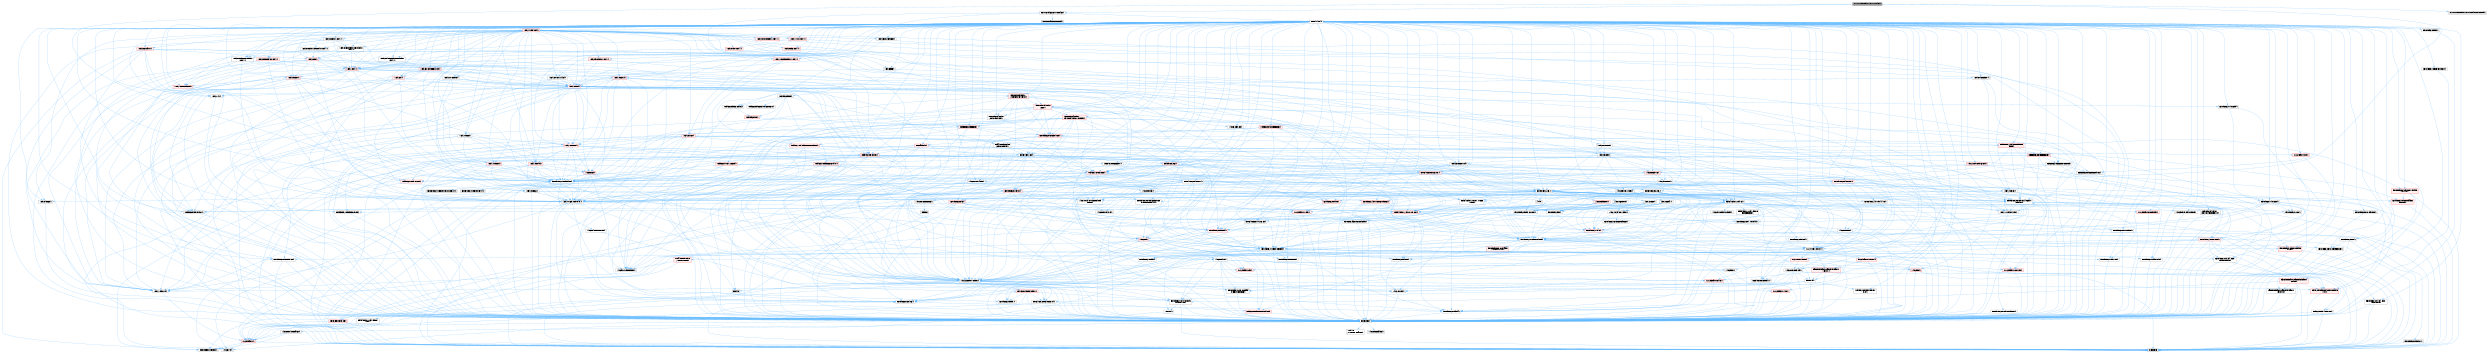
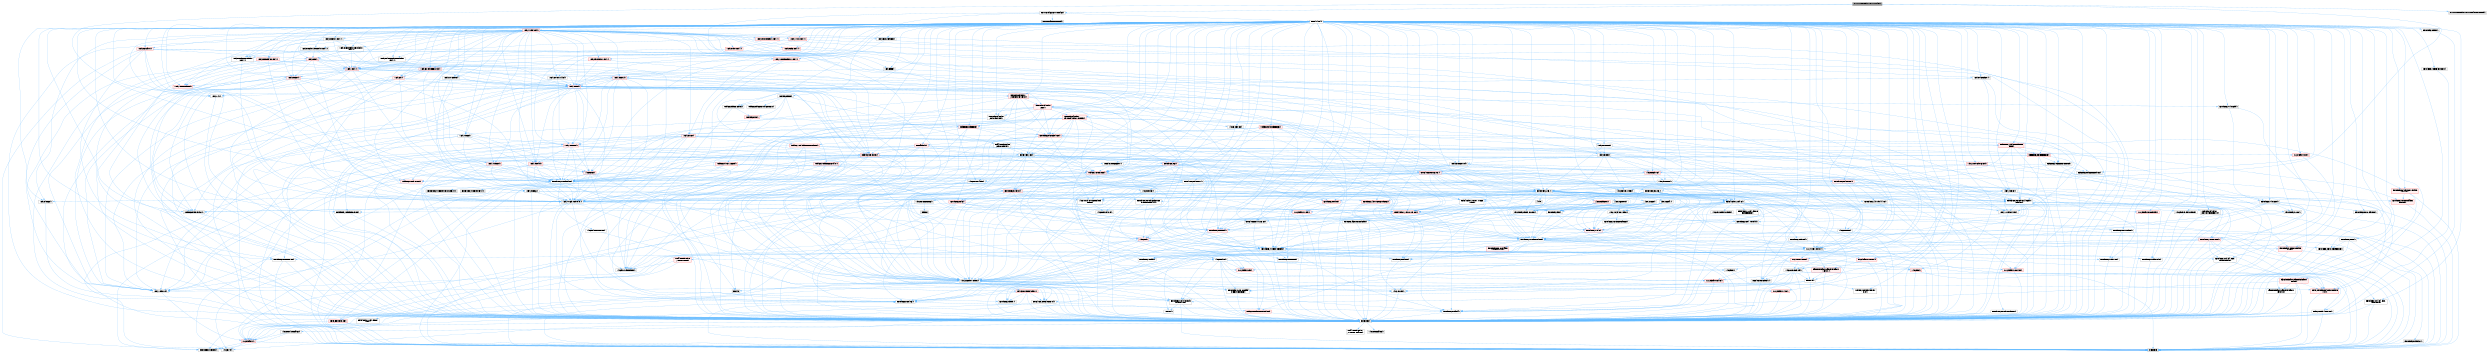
node "Archive /UMemoryDefines.h": label "Archive /UMemoryDefines.h" -> "ProfilingDebugging /UMemoryDefines.h"
